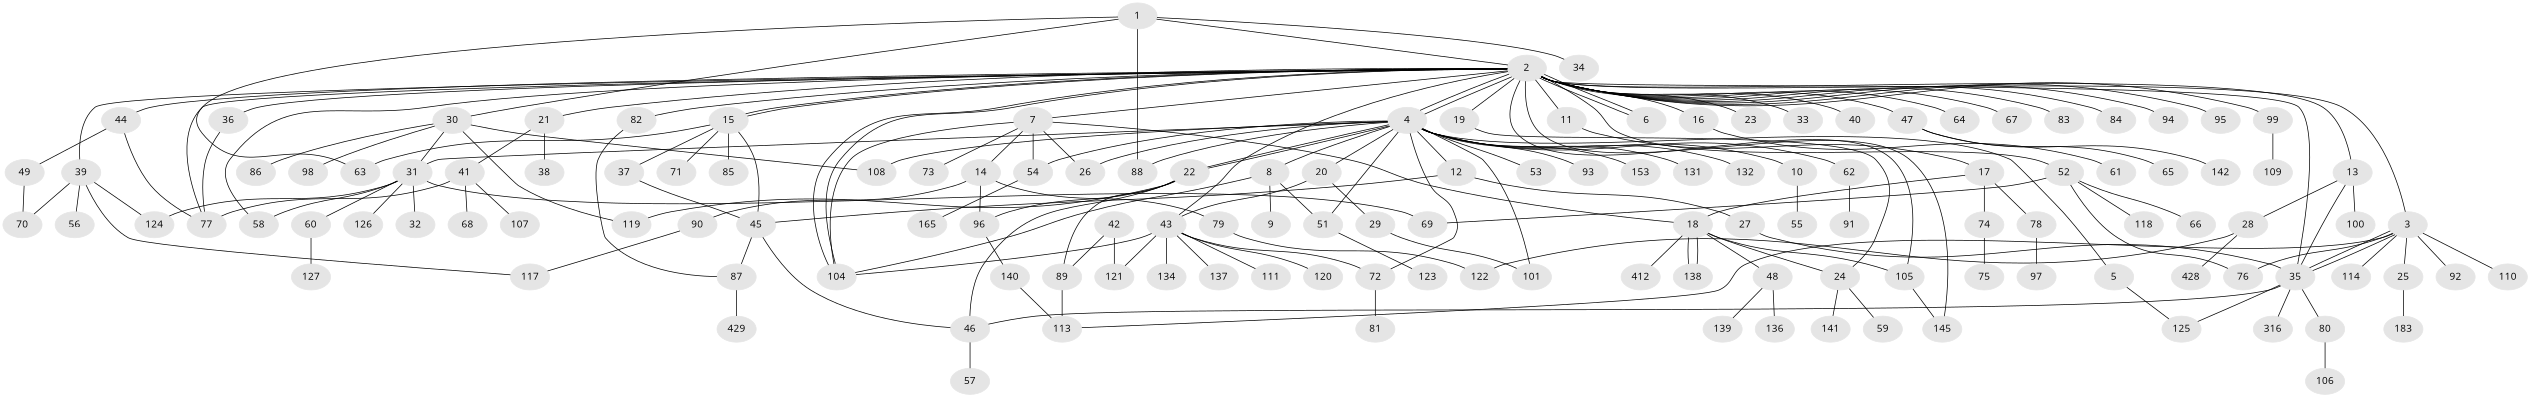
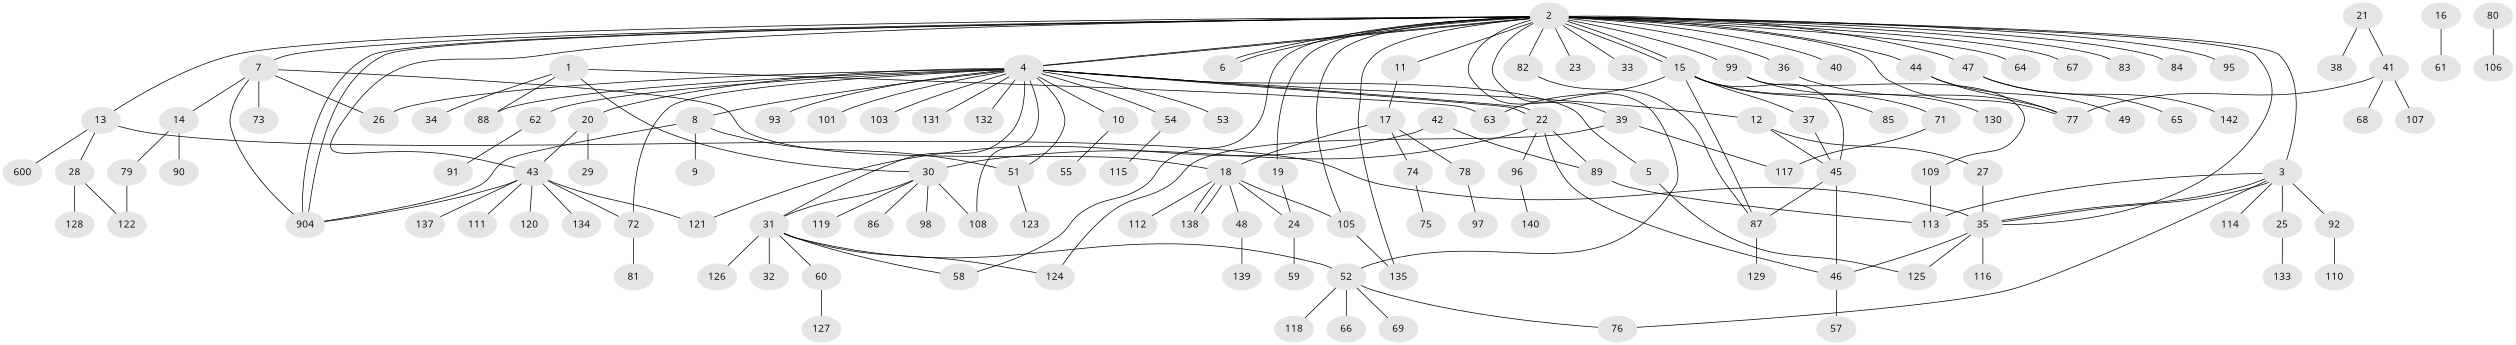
edge "1" -- "2": removed
edge "2" -- "21": removed
edge "2" -- "16": removed
node "130": added
node "94": removed
edge "15" -- "87": added
edge "7" -- "54": removed
node "153": label "153" -> "103"
edge "14" -- "96": removed
edge "31" -- "69": now "31" -- "52"
edge "22" -- "119": now "22" -- "30"
node "70": removed
node "56": removed
node "165": label "165" -> "115"
node "100": label "100" -> "600"
edge "29" -- "101": removed
edge "3" -- "110": now "92" -- "110"
edge "90" -- "117": now "71" -- "117"
node "104": label "104" -> "904"
node "412": label "412" -> "112"
node "428": label "428" -> "128"
edge "140" -- "113": now "109" -- "113"
edge "35" -- "80": removed
node "429": label "429" -> "129"
node "136": removed
node "141": removed
node "145": label "145" -> "135"
node "316": label "316" -> "116"
node "183": label "183" -> "133"
